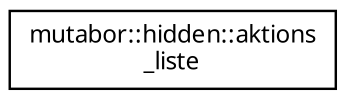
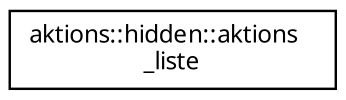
node "mutabor::hidden::aktions _liste": label "mutabor::hidden::aktions _liste" -> "aktions::hidden::aktions _liste"
